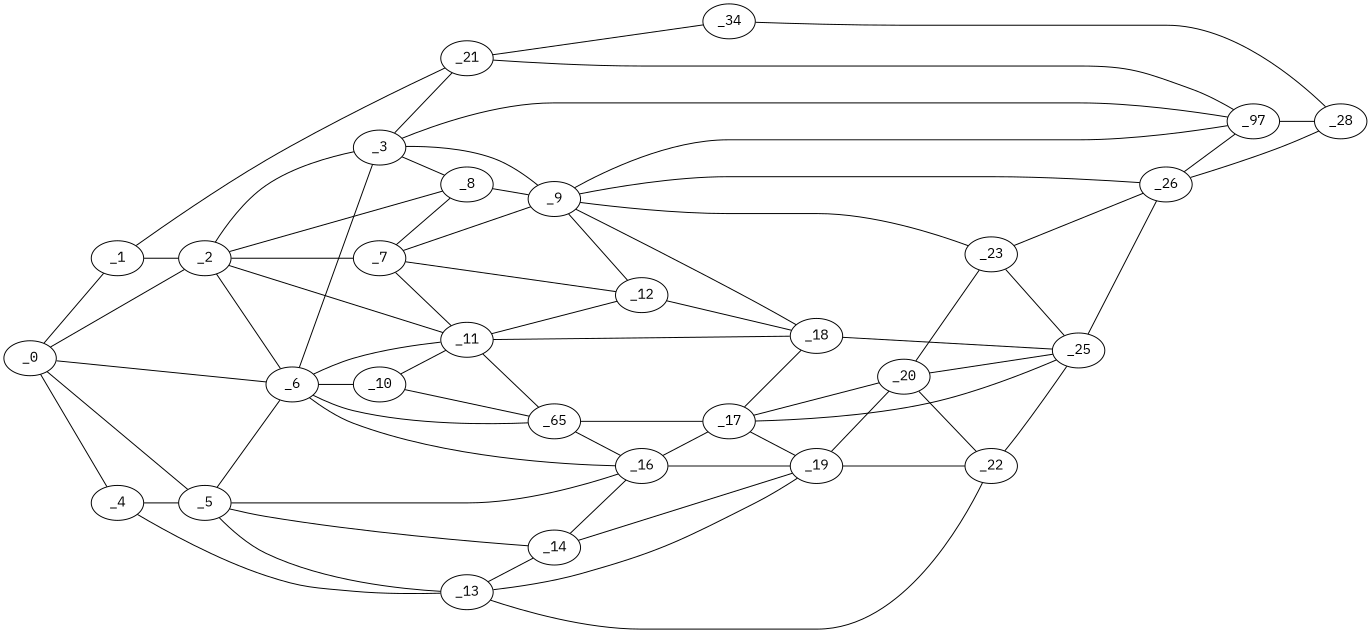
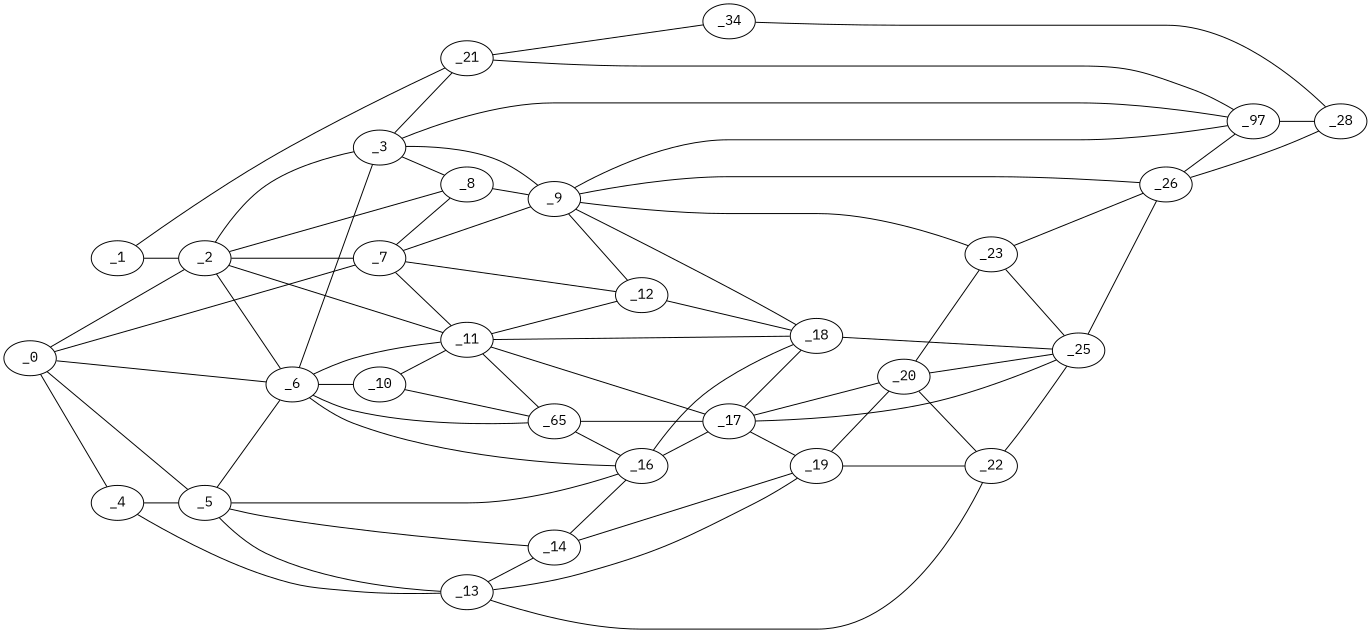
edge "_1" -- "_0": now "_7" -- "_0"
edge "_11" -- "_17": added
edge "_16" -- "_19": now "_16" -- "_18"
